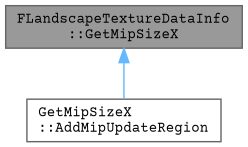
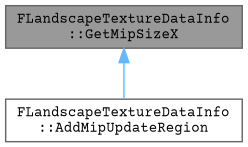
node "GetMipSizeX ::AddMipUpdateRegion": label "GetMipSizeX ::AddMipUpdateRegion" -> "FLandscapeTextureDataInfo ::AddMipUpdateRegion"
